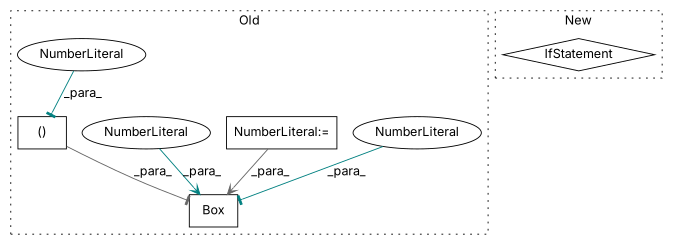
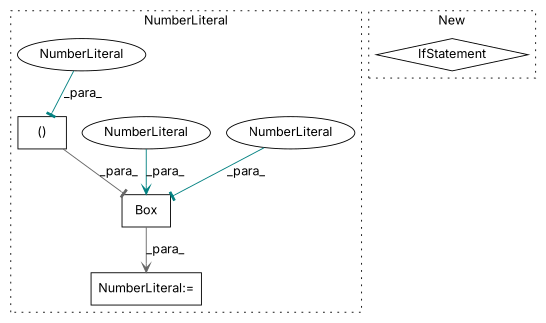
cluster "Old": label "Old" -> "NumberLiteral"
edge "NumberLiteral:=" -> "Box": reversed
